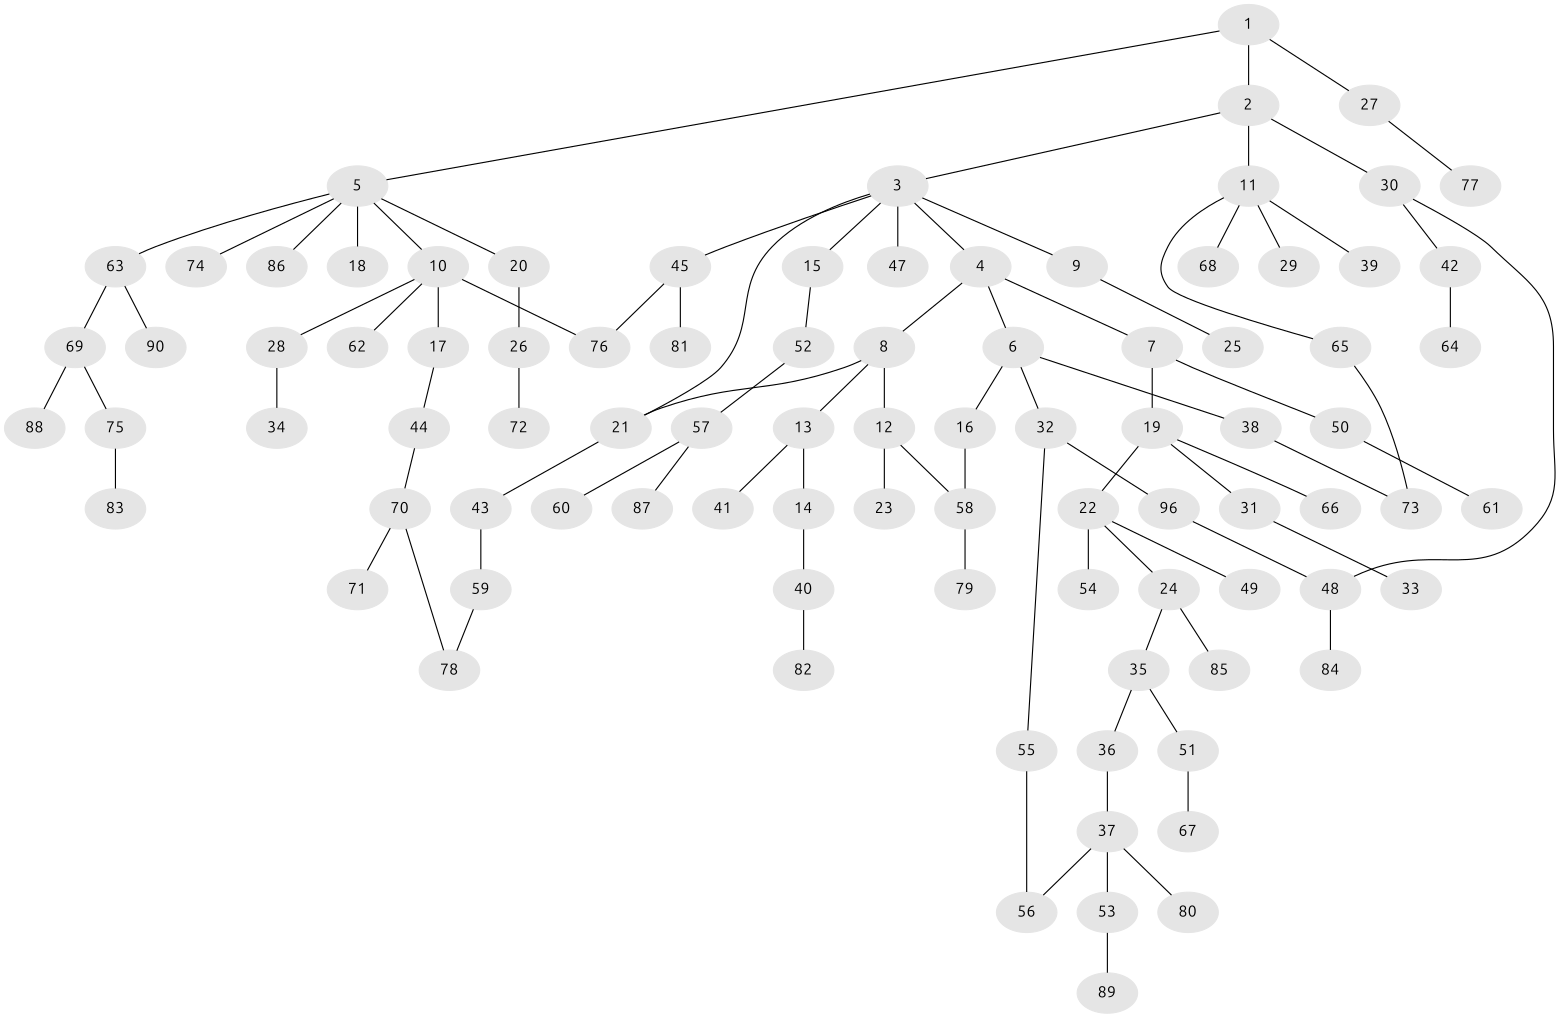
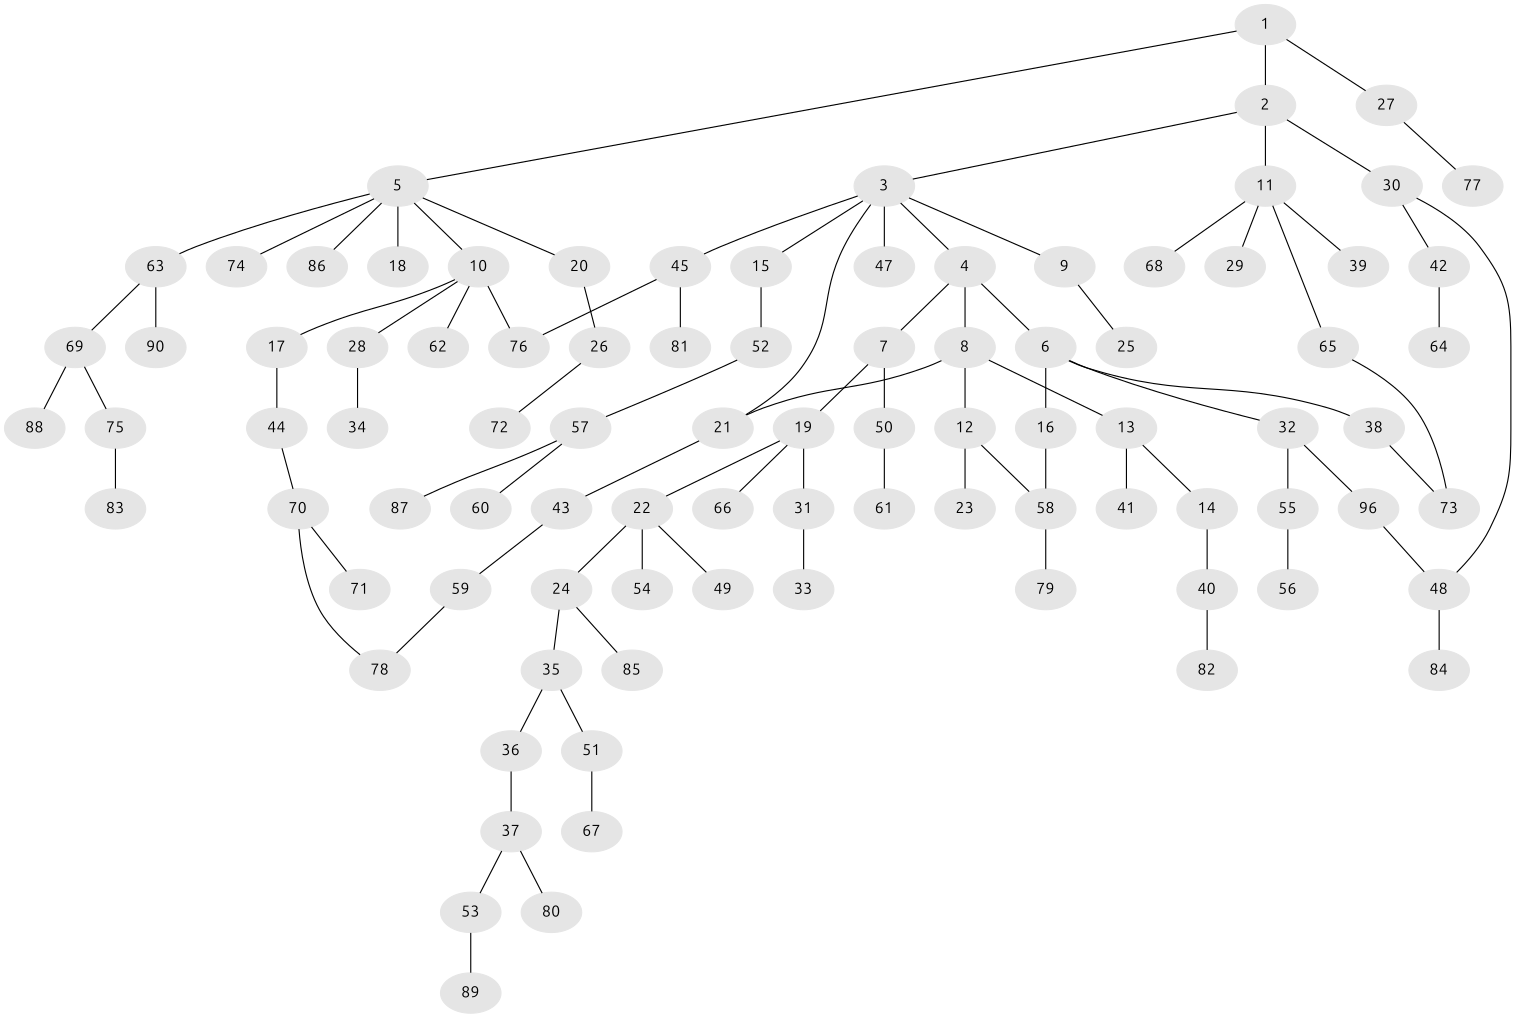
edge "37" -- "56": removed
